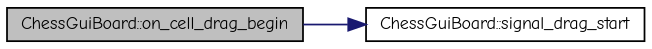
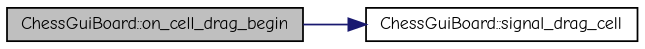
node "ChessGuiBoard::signal_drag_start": label "ChessGuiBoard::signal_drag_start" -> "ChessGuiBoard::signal_drag_cell"
